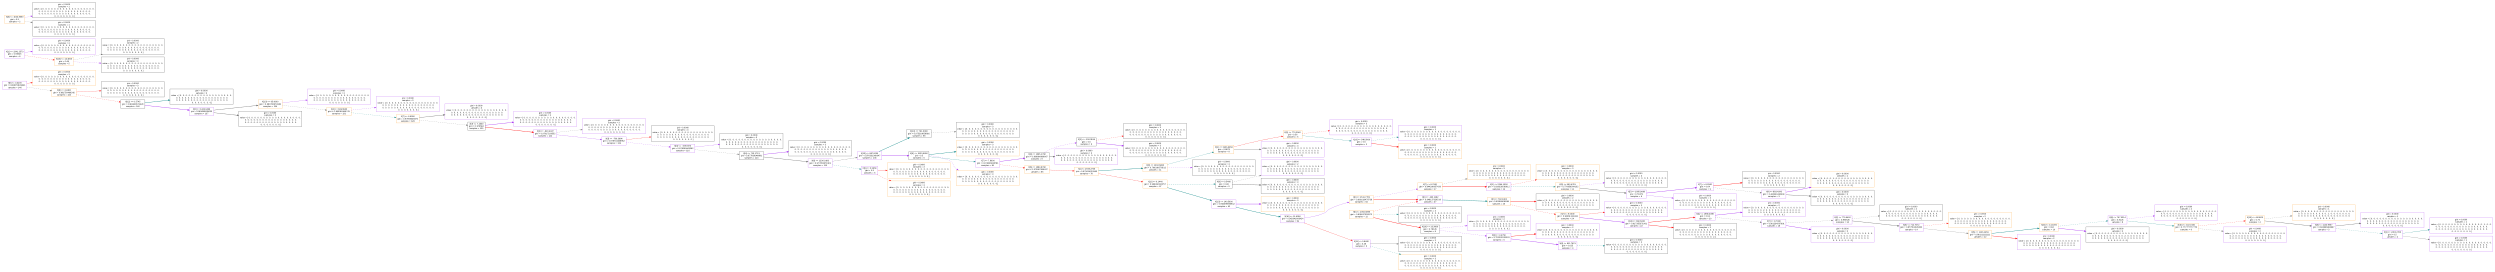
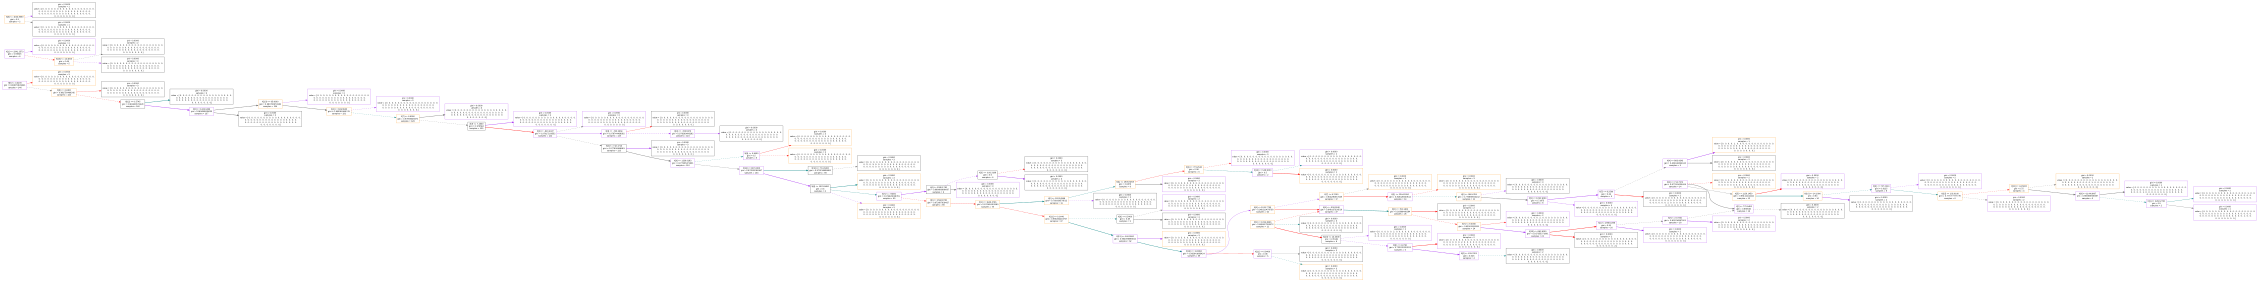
edge "X[13] <= 65.0000 gini = 0.980730674983 samples = 134" -> "X[4] <= 699.5580 gini = 0.980362449741 samples = 131": style dashed -> bold
edge "X[3] <= -728.5570 gini = 0.978299643282 samples = 116" -> "X[4] <= 713.1713 gini = 0.977836948861 samples = 113": now "X[3] <= -810.4327 gini = 0.97917226552 samples = 122" -> "X[4] <= 713.1713 gini = 0.977836948861 samples = 113"
edge "X[2] <= 775.9492 gini = 0.890625 samples = 16" -> "X[6] <= 712.7572 gini = 0.877551020408 samples = 14": reversed
